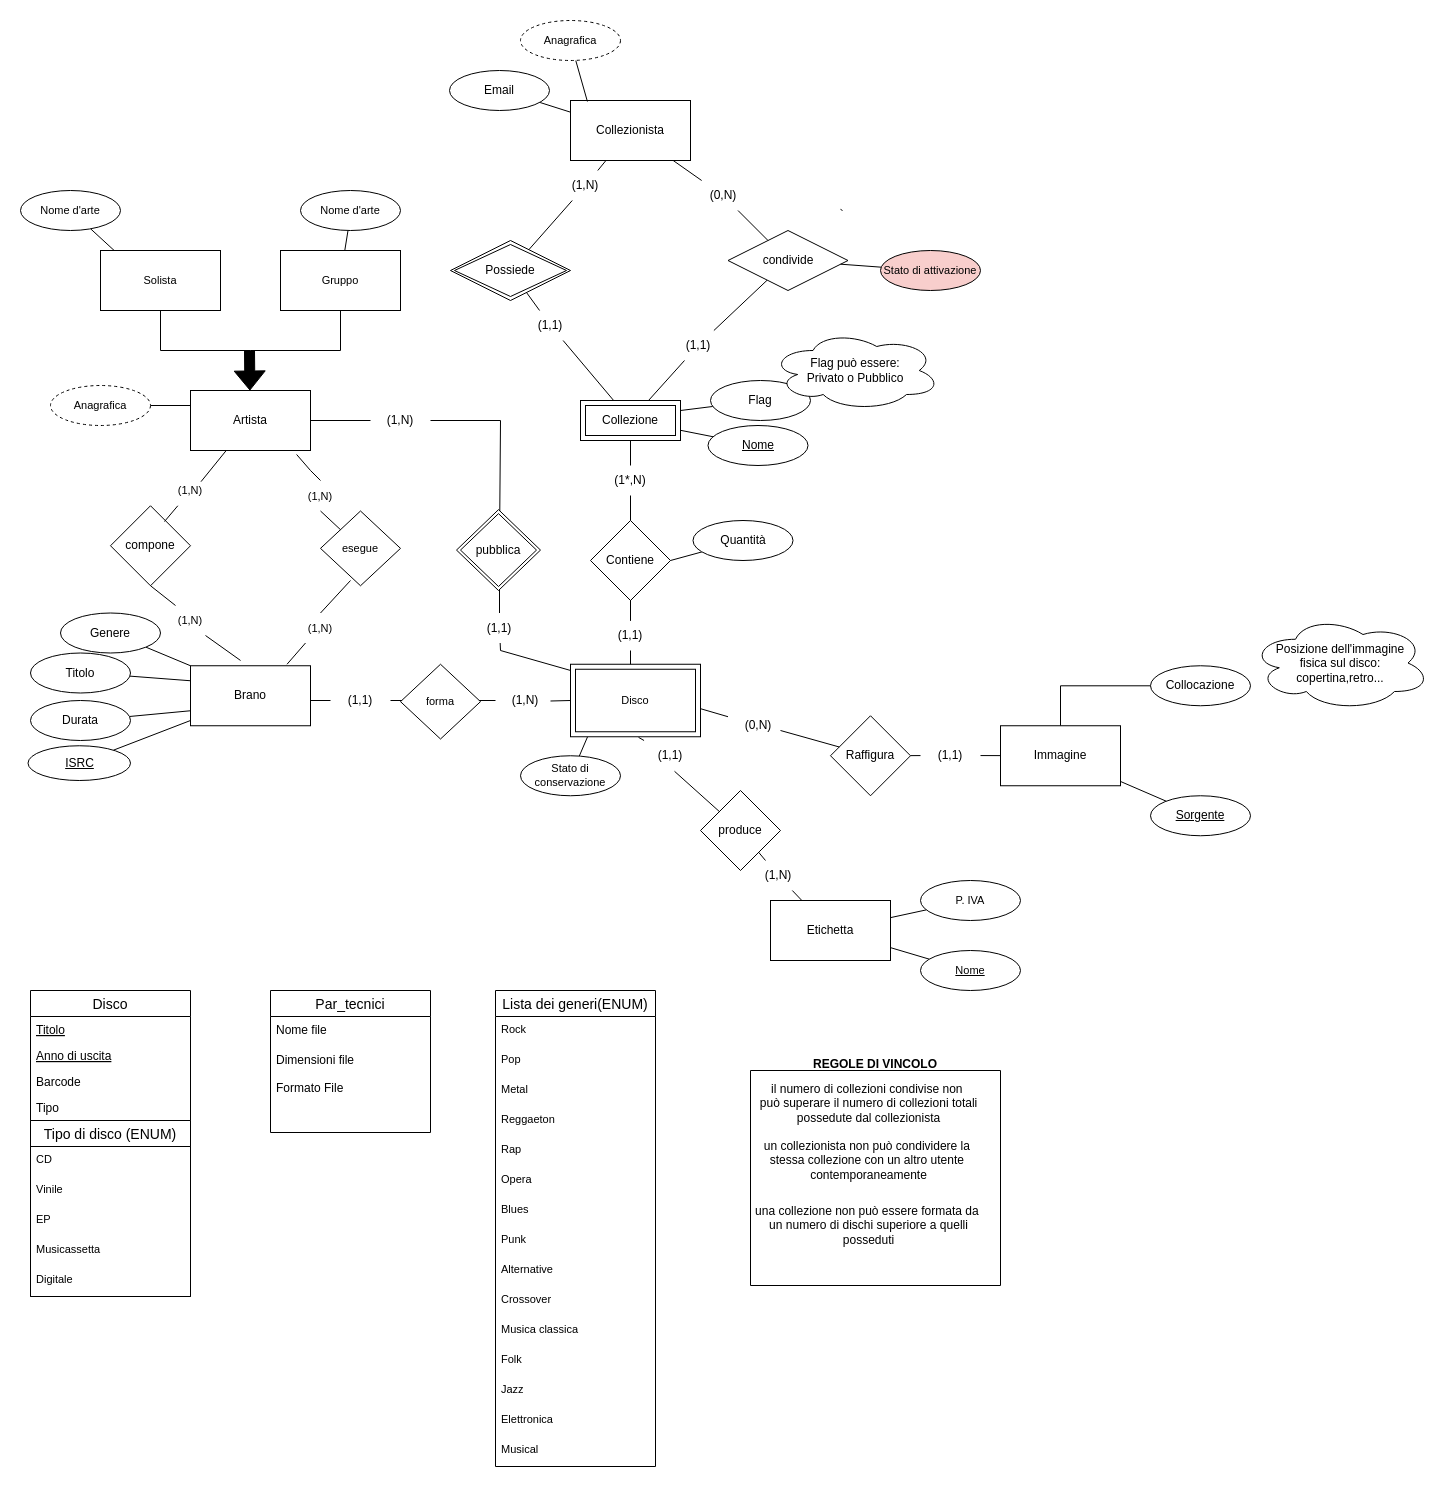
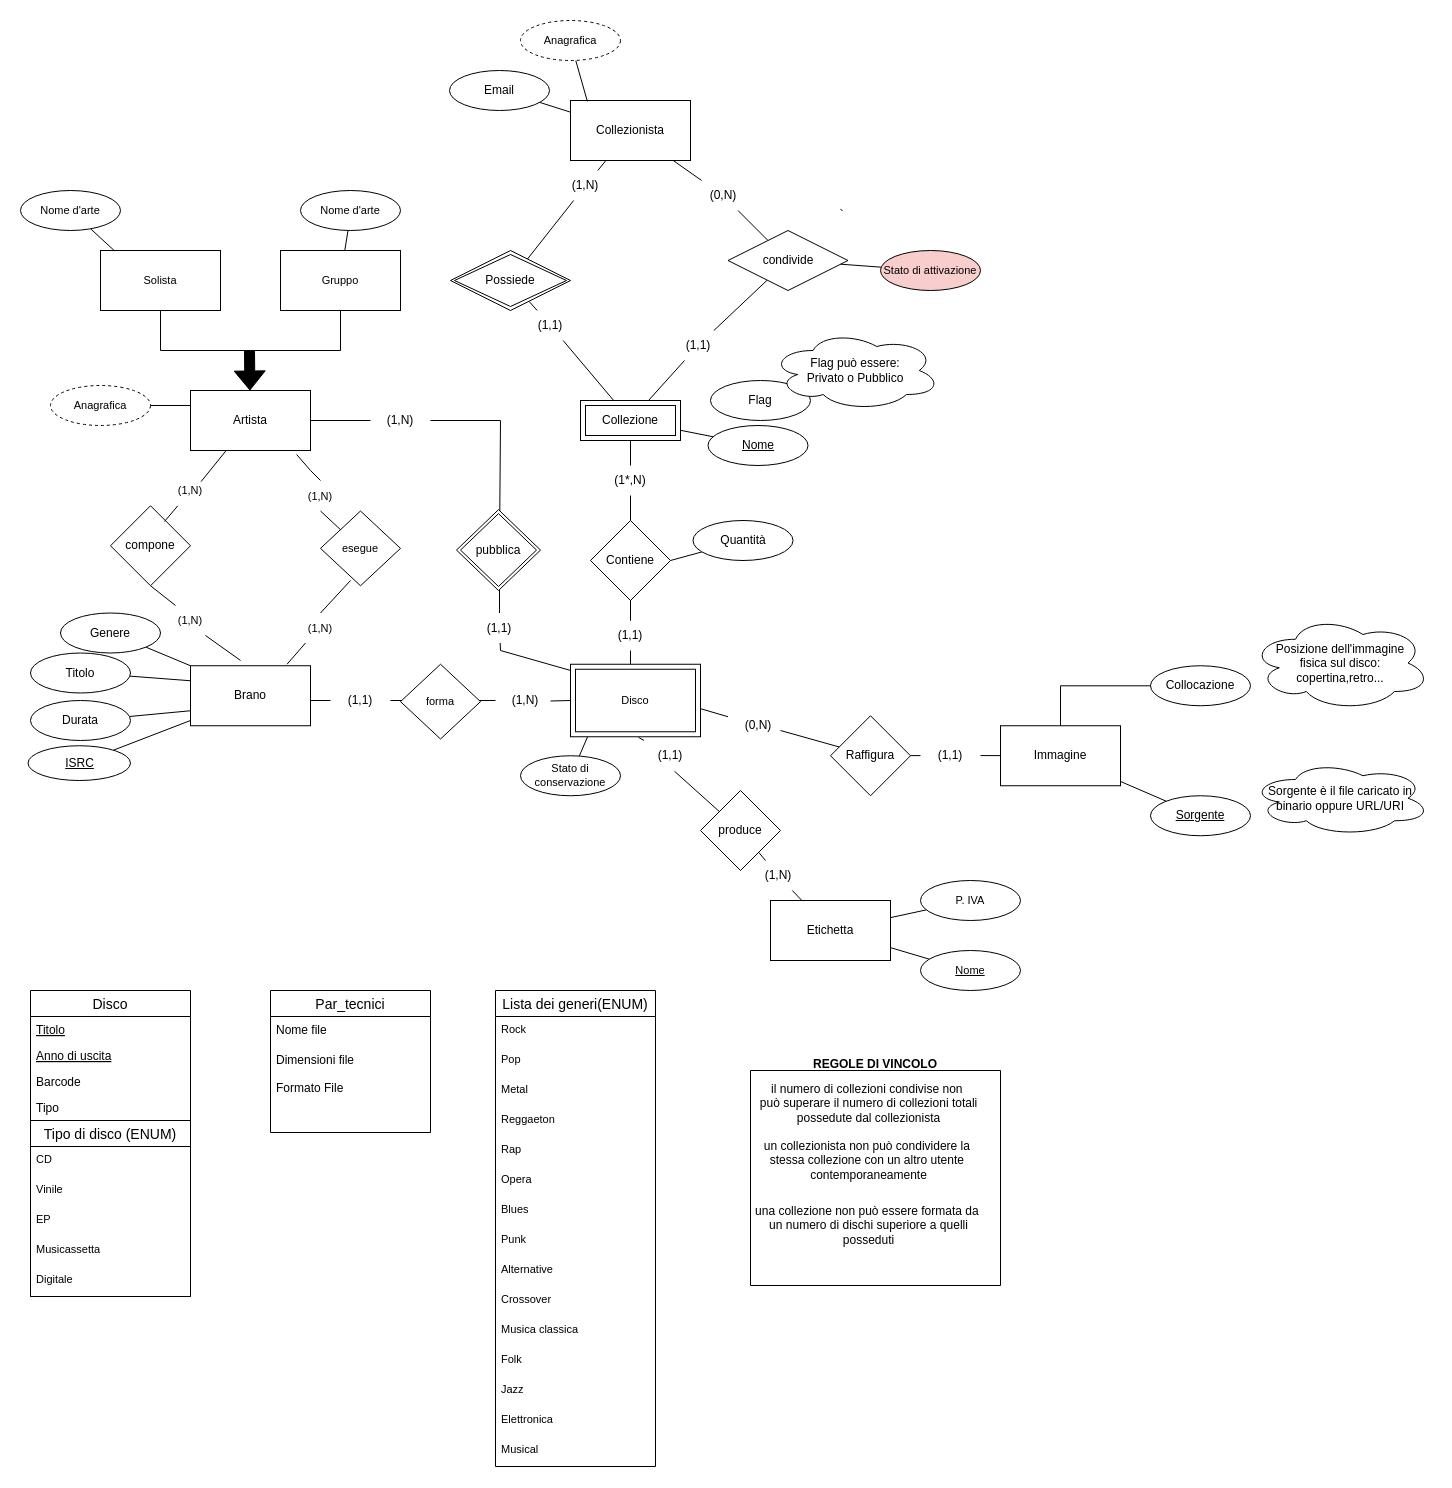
node "Possiede": moved (511, 271) -> (511, 281)
edge "Flag" -- "Collezione": removed
node "Sorgente è il file caricato in binario oppure URL/URI": added
